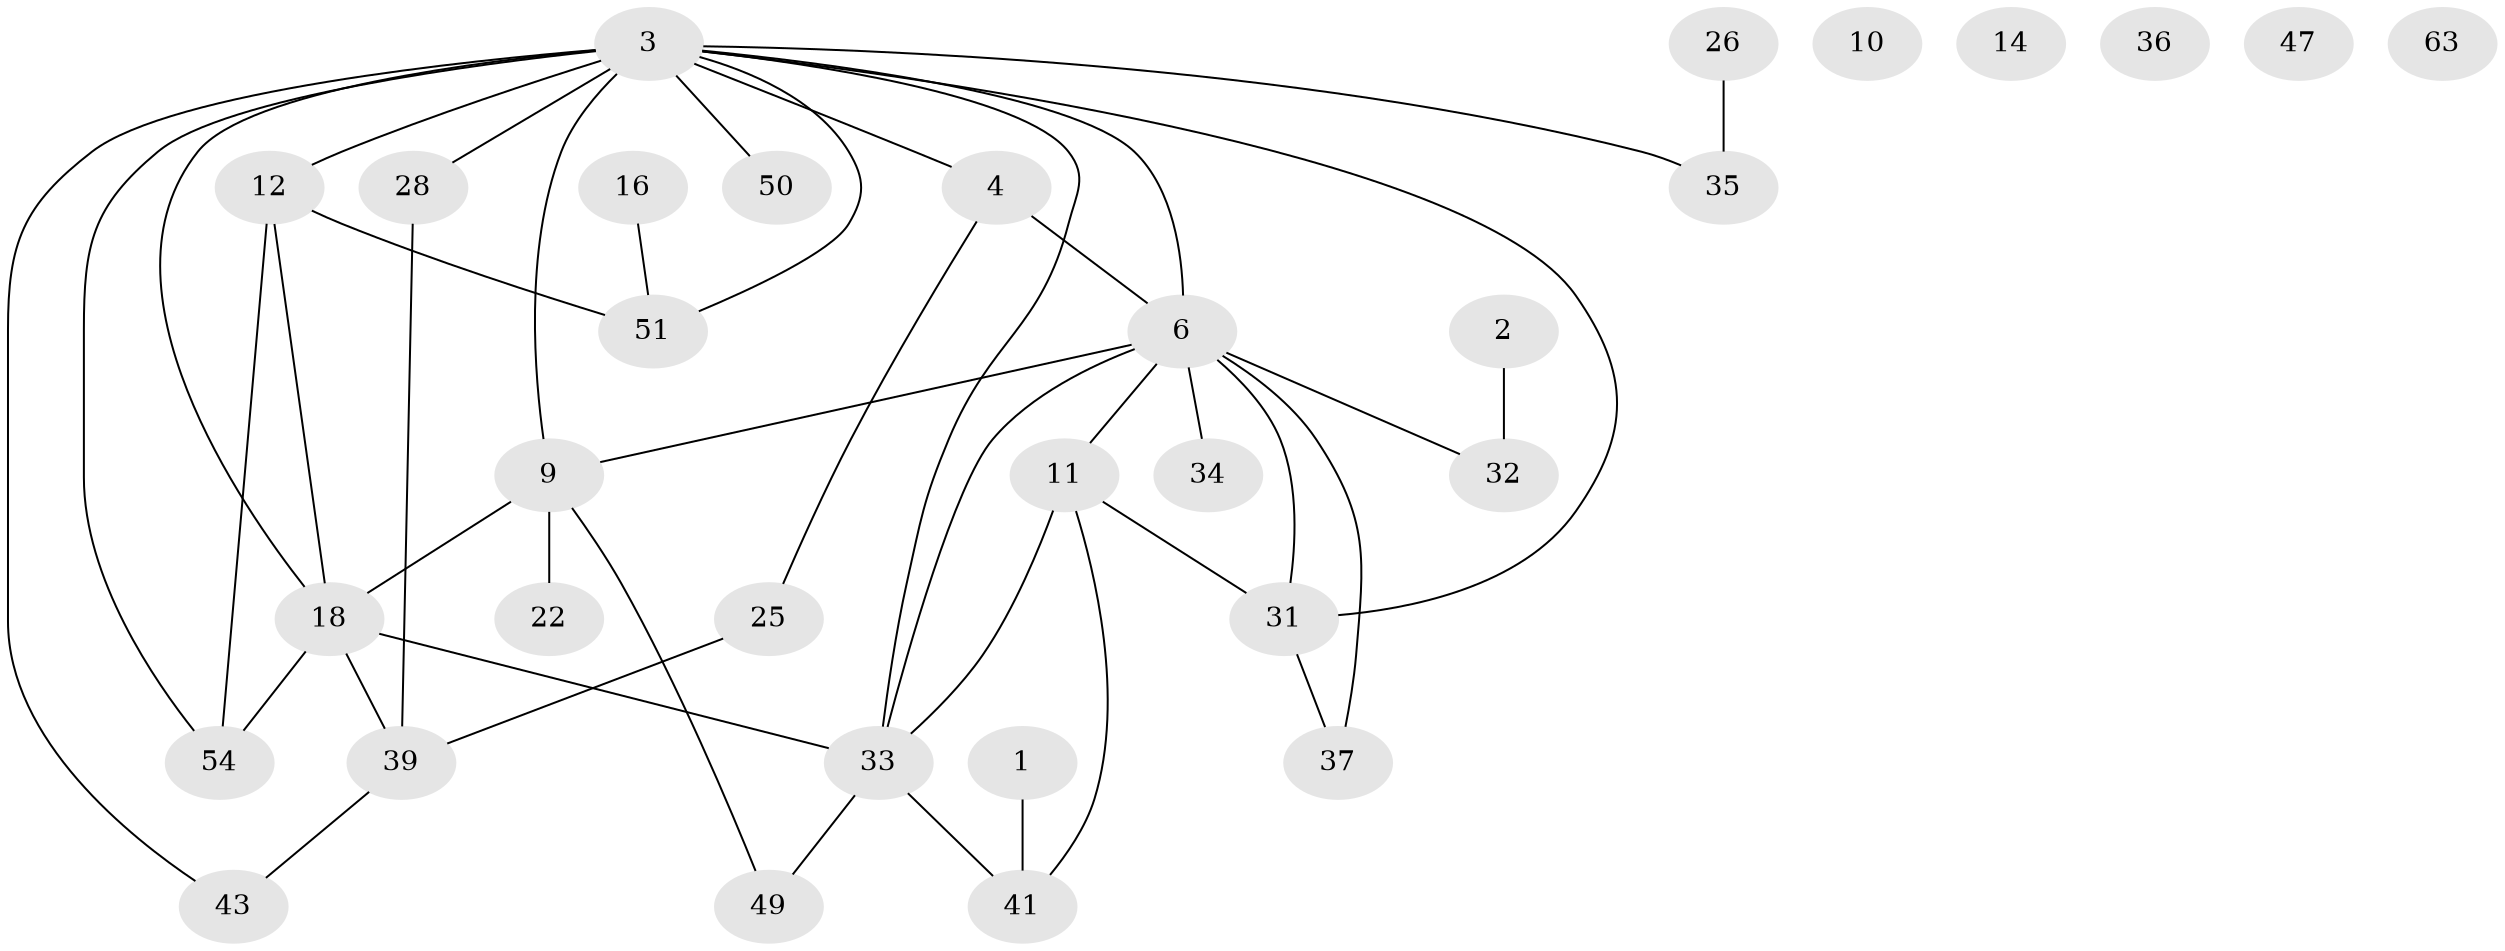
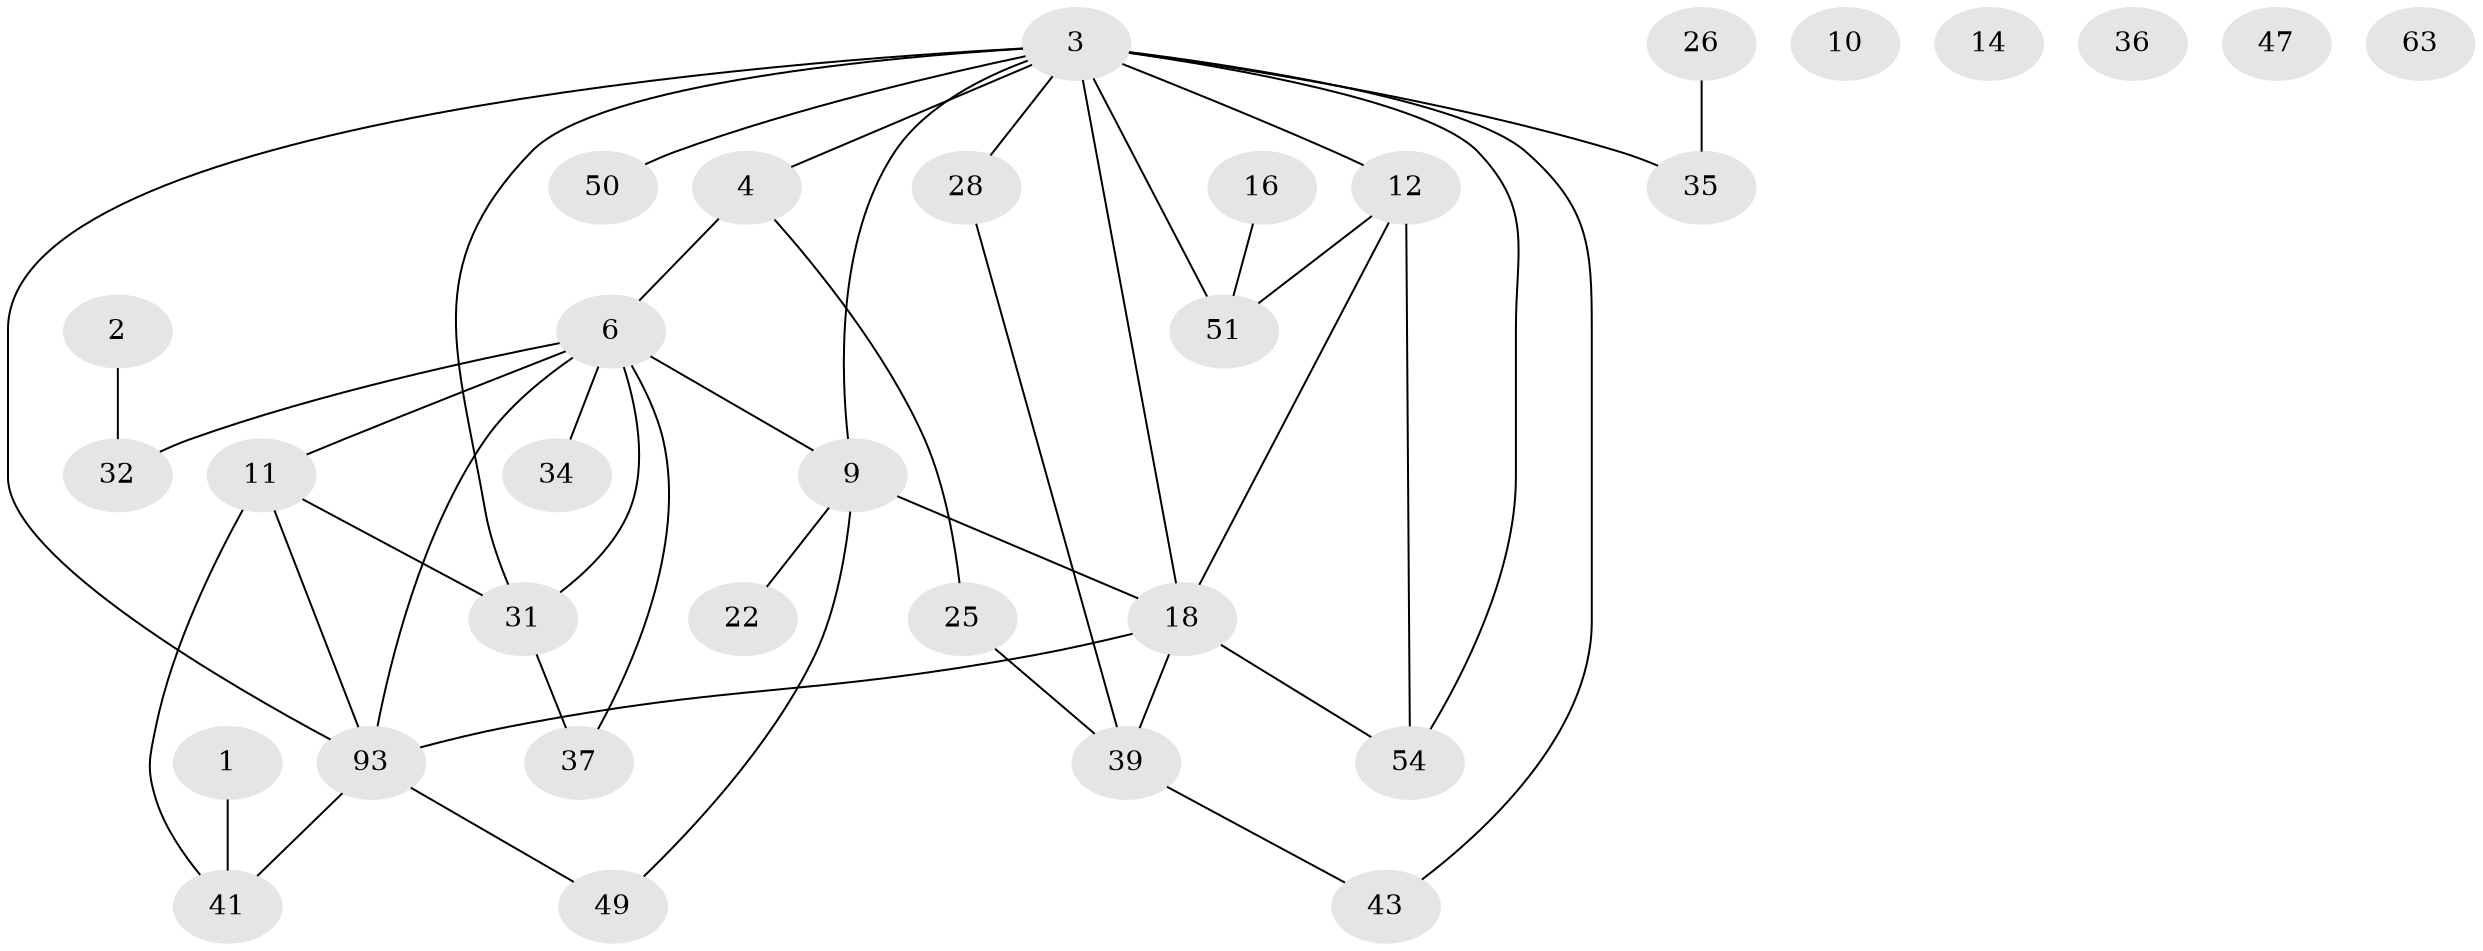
edge "3" -- "6": removed
node "33": label "33" -> "93"
